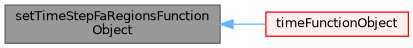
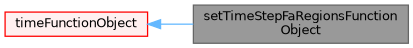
edge "timeFunctionObject" -> "setTimeStepFaRegionsFunction Object": reversed
